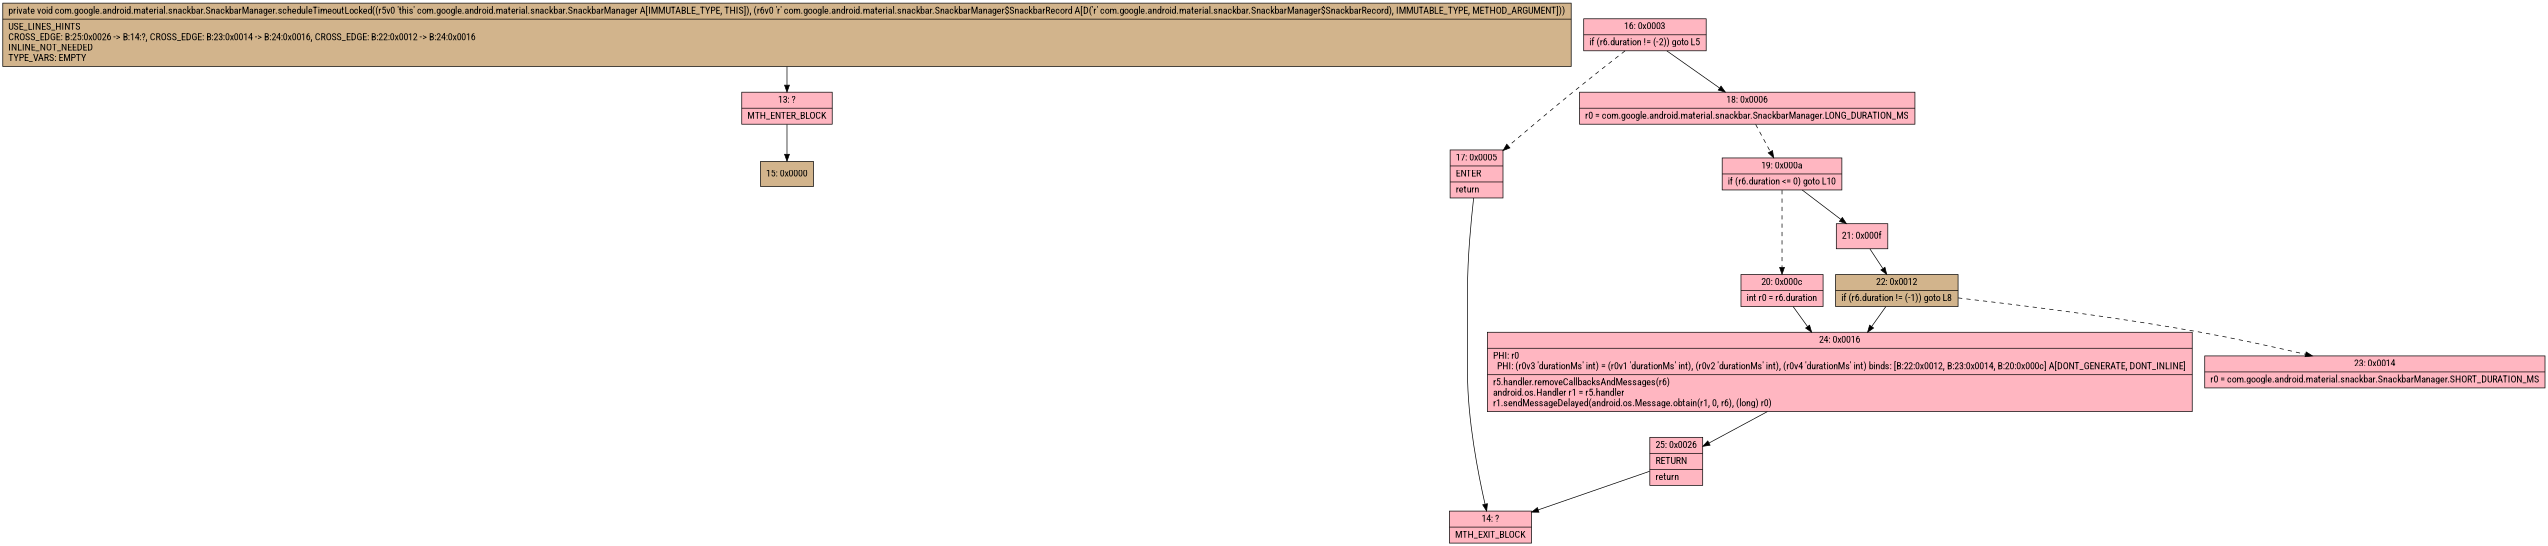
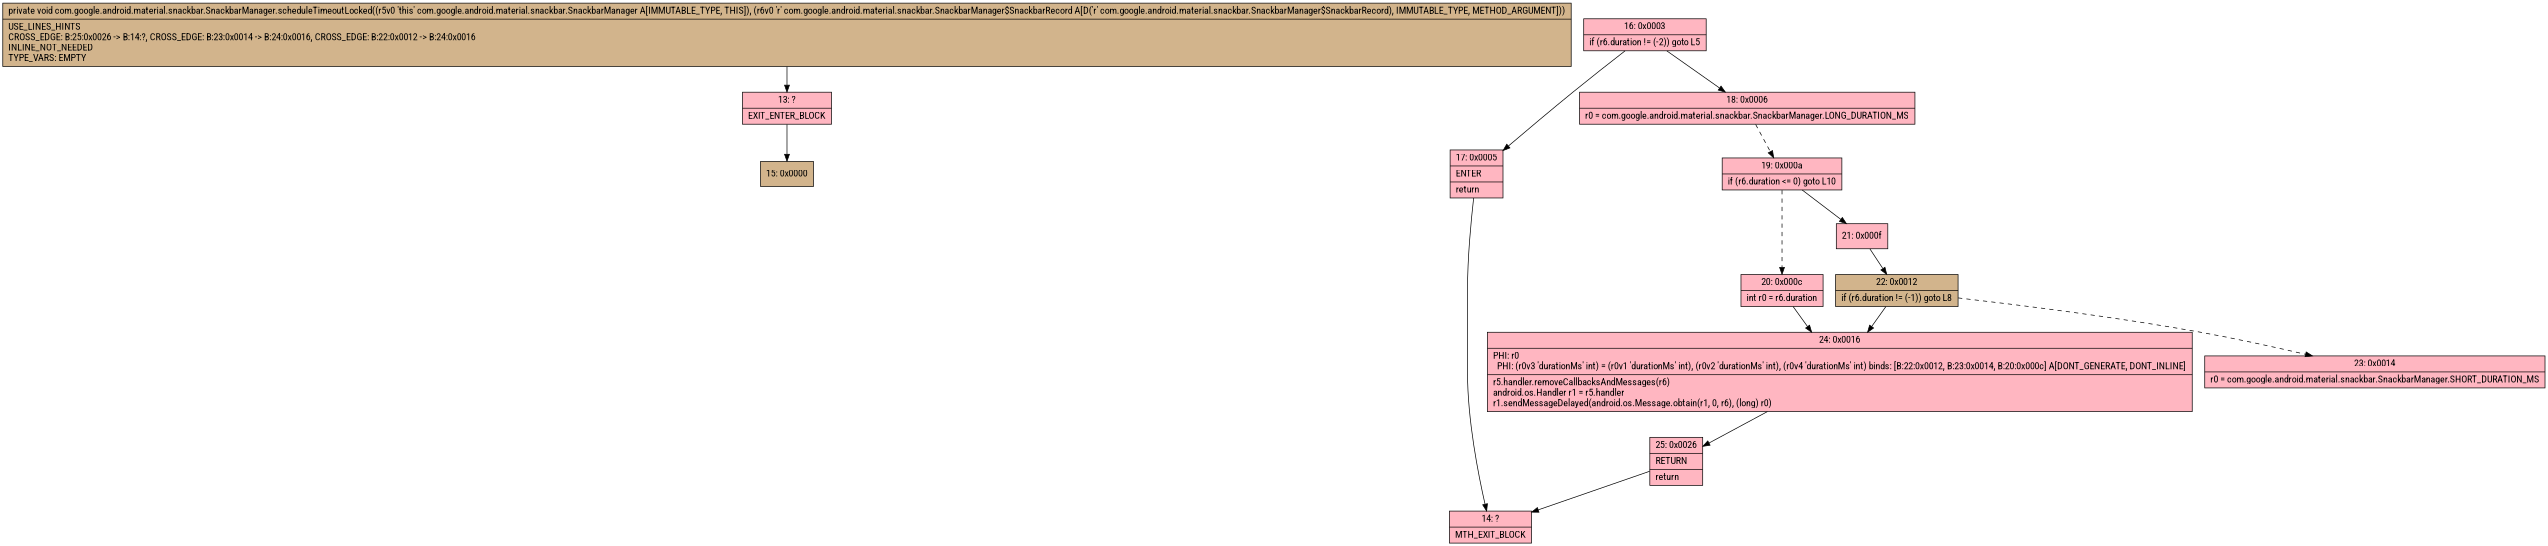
edge "16: 0x0003" -> "17: 0x0005": style dashed -> solid
node "13: ?": text "MTH_ENTER_BLOCK" -> "EXIT_ENTER_BLOCK"
